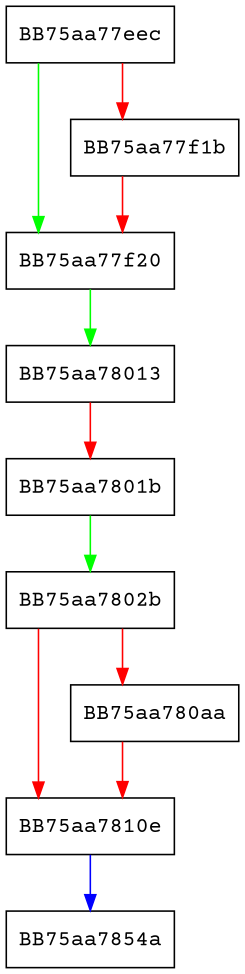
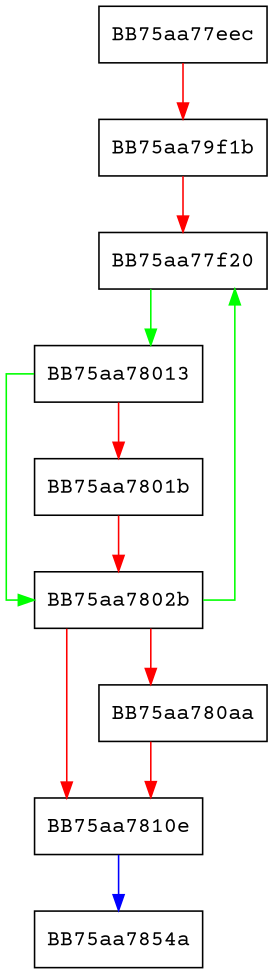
edge "BB75aa77eec" -> "BB75aa77f20": now "BB75aa7802b" -> "BB75aa77f20"
node "BB75aa77f1b": label "BB75aa77f1b" -> "BB75aa79f1b"
edge "BB75aa78013" -> "BB75aa7802b": added
edge "BB75aa7801b" -> "BB75aa7802b": color green -> red
